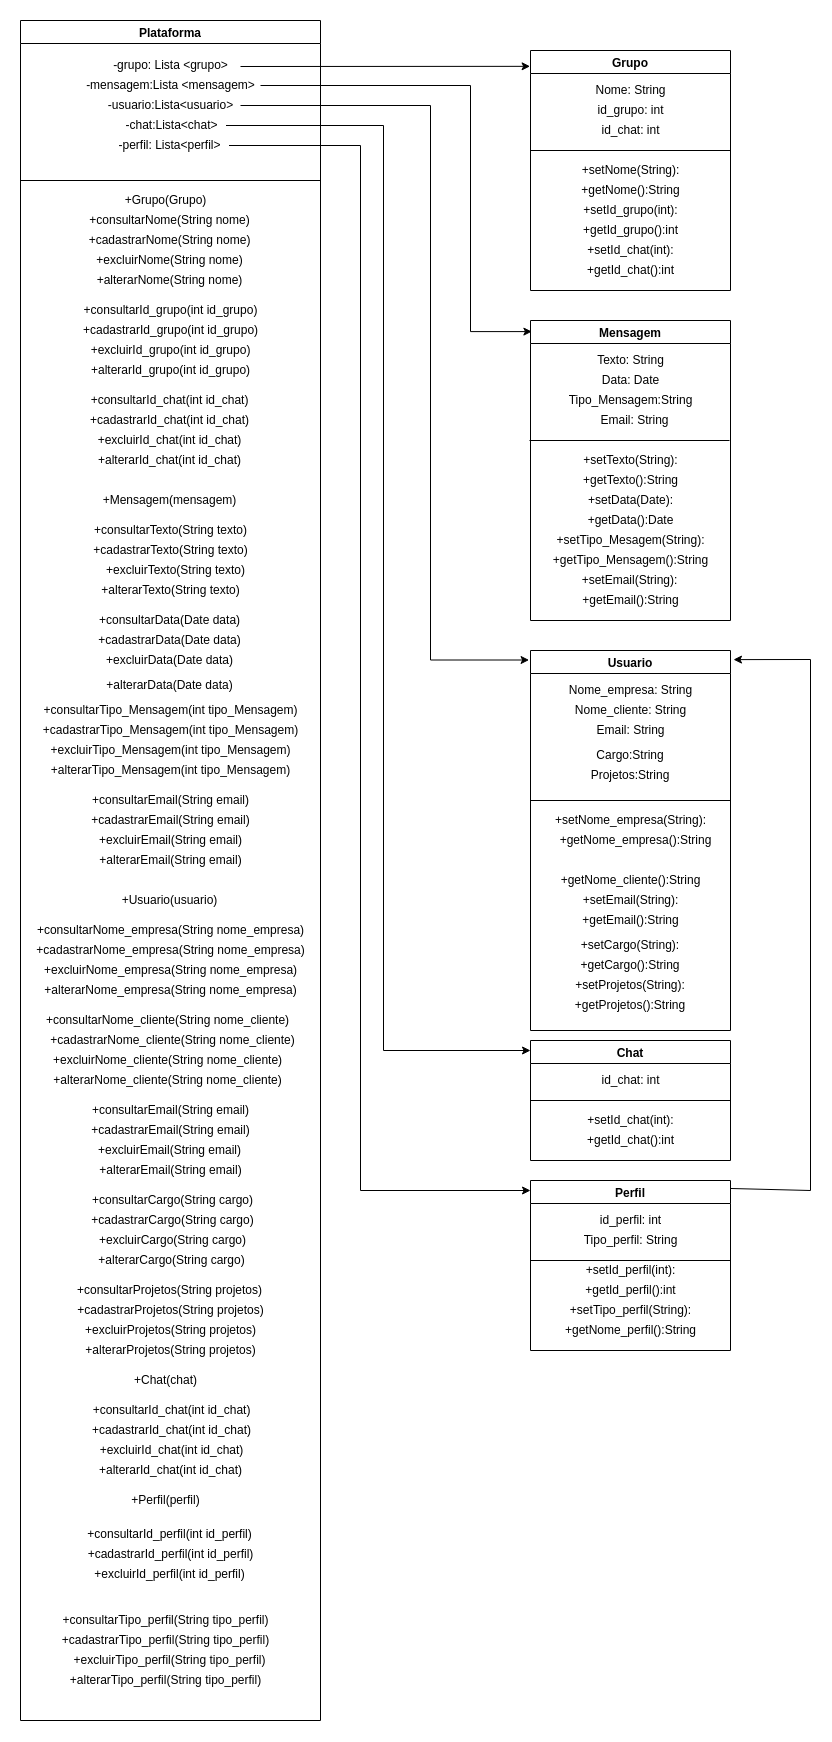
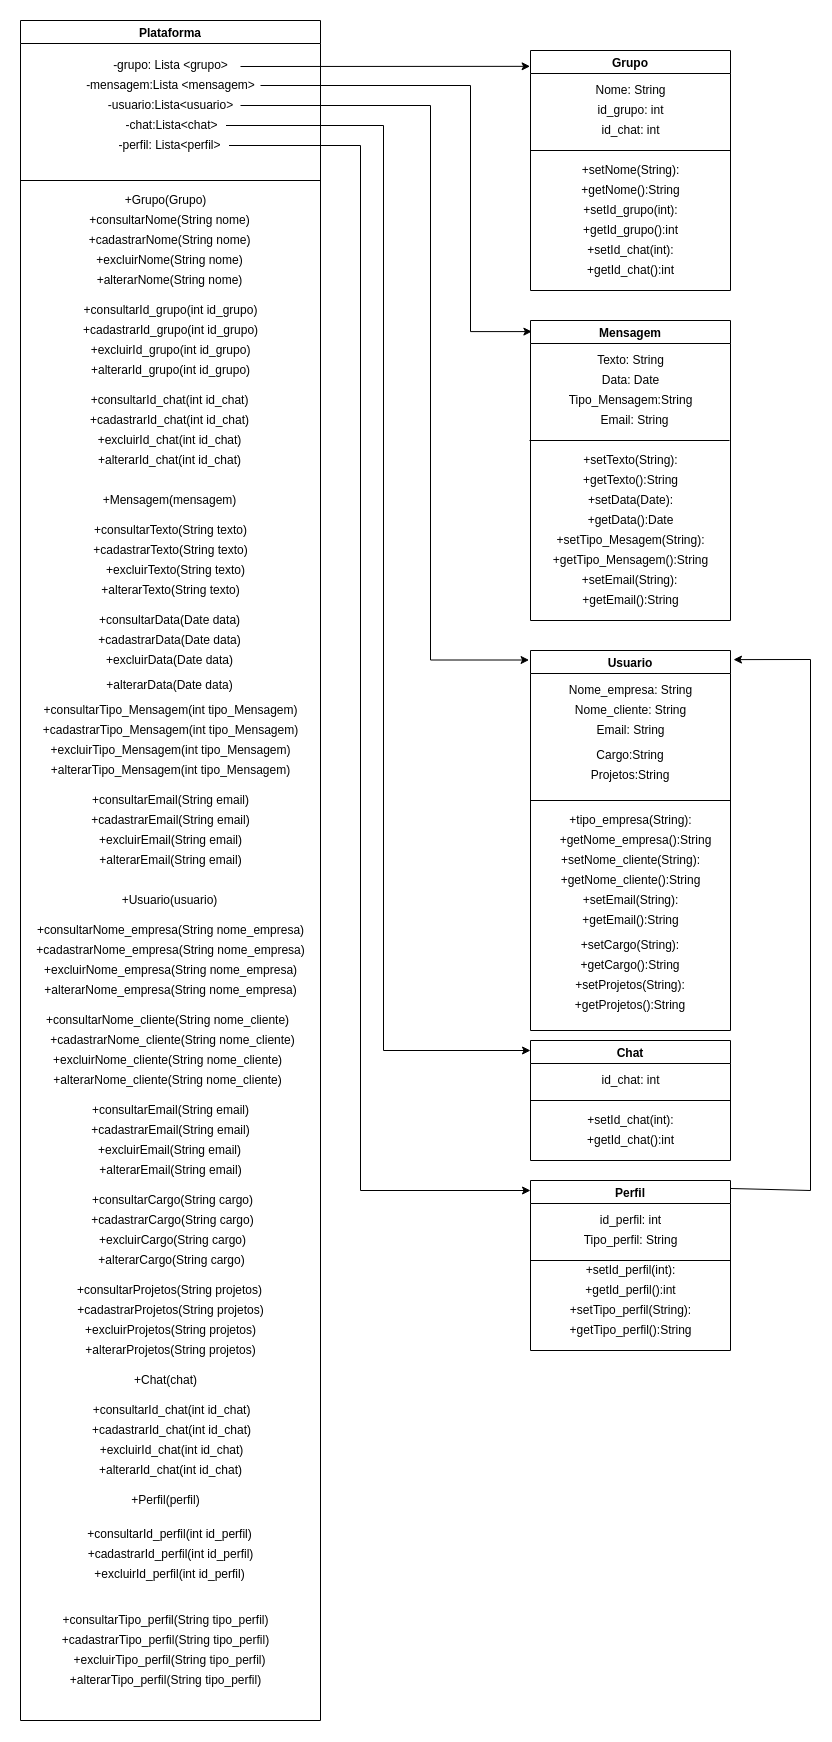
node "+setNome_empresa(String):": label "+setNome_empresa(String):" -> "+tipo_empresa(String):"
node "+setNome_cliente(String):": added
node "+getNome_perfil():String": label "+getNome_perfil():String" -> "+getTipo_perfil():String"
